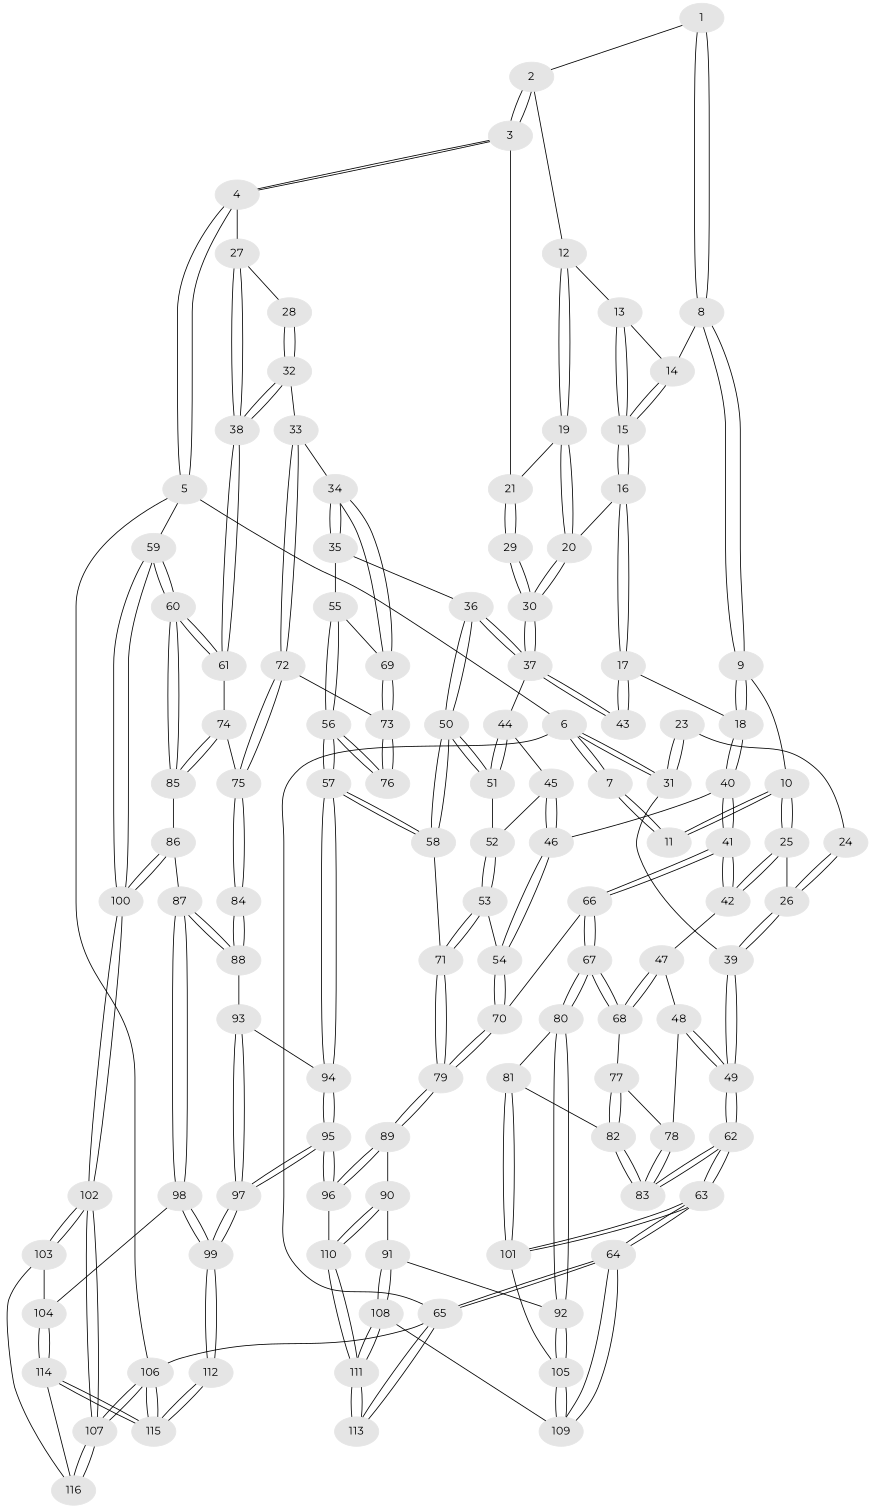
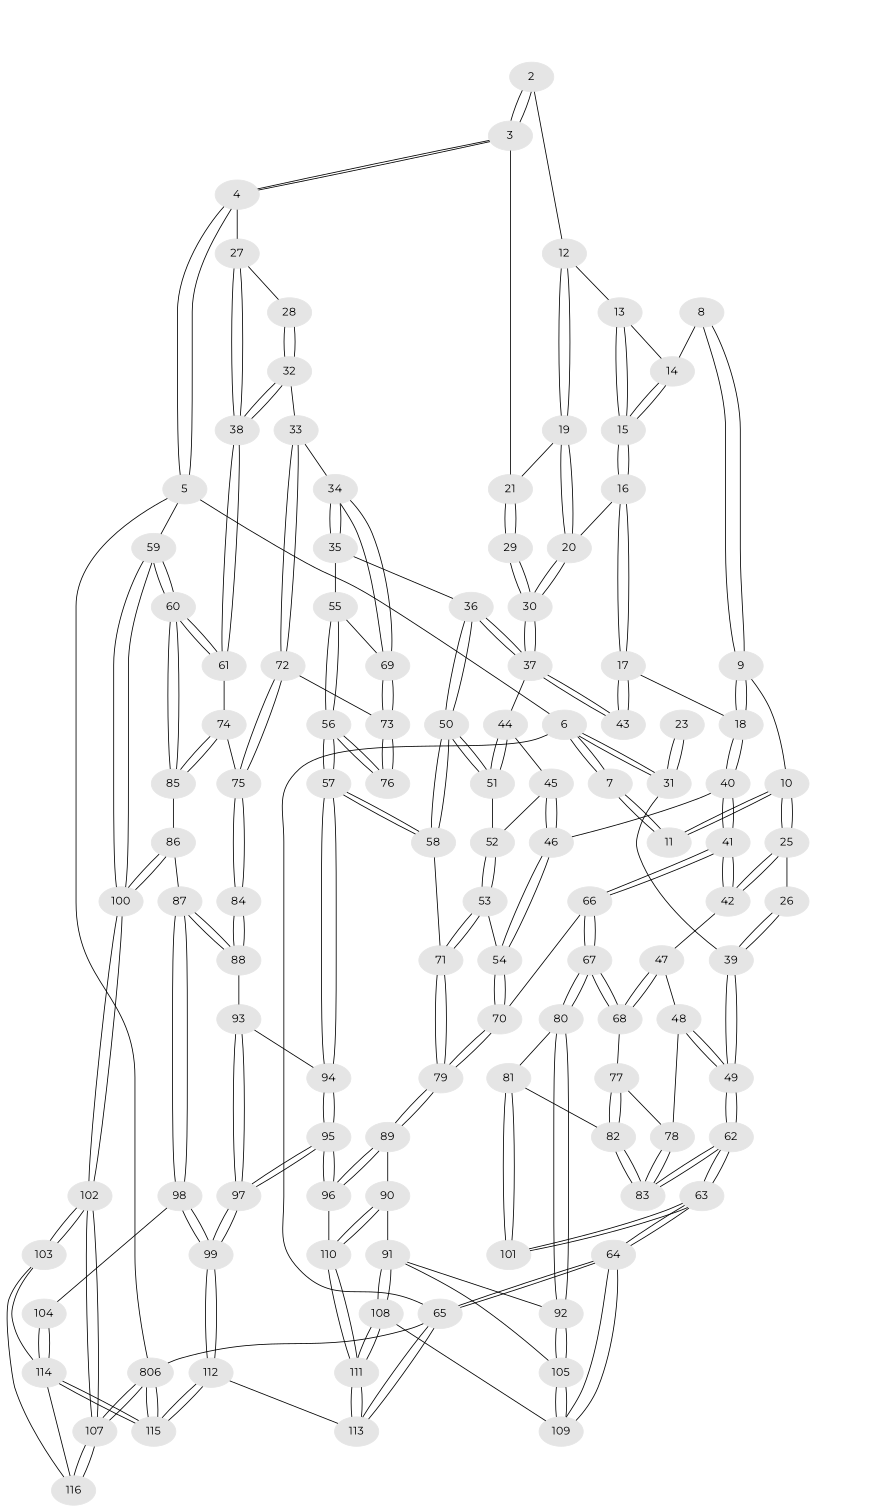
node "1": removed
node "24": removed
edge "103" -- "104": now "103" -- "114"
edge "101" -- "105": now "91" -- "105"
node "106": label "106" -> "806"
edge "112" -- "113": added
